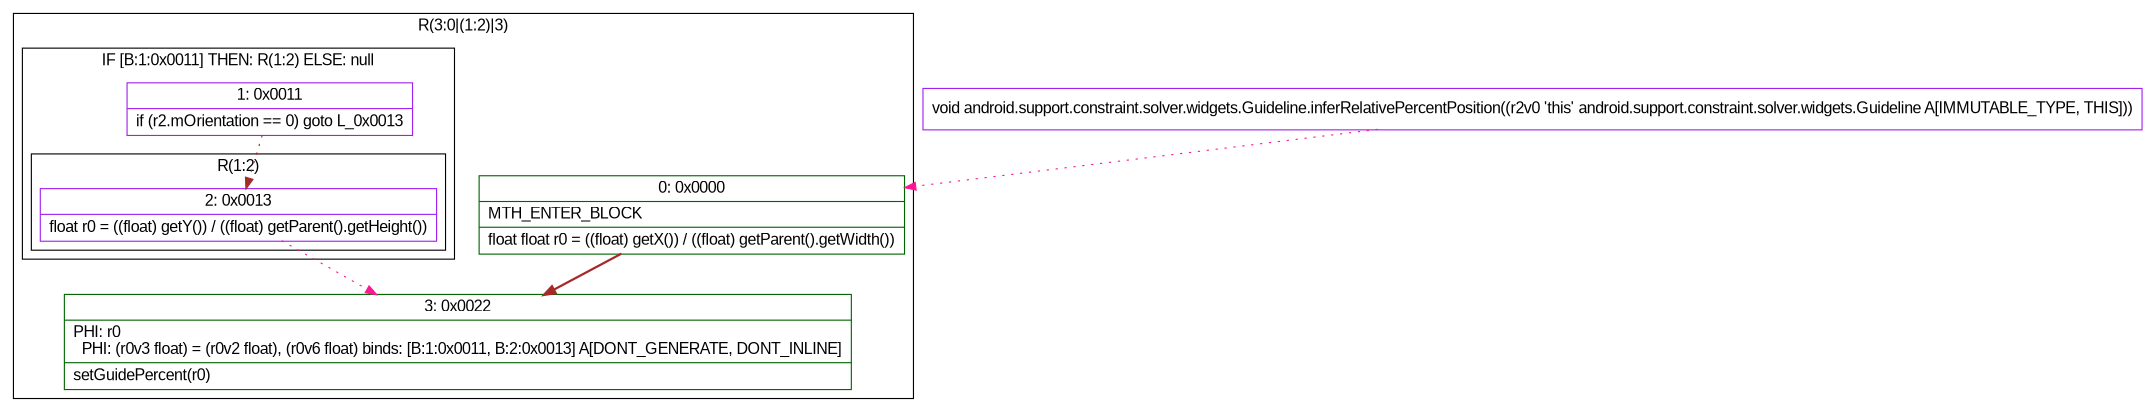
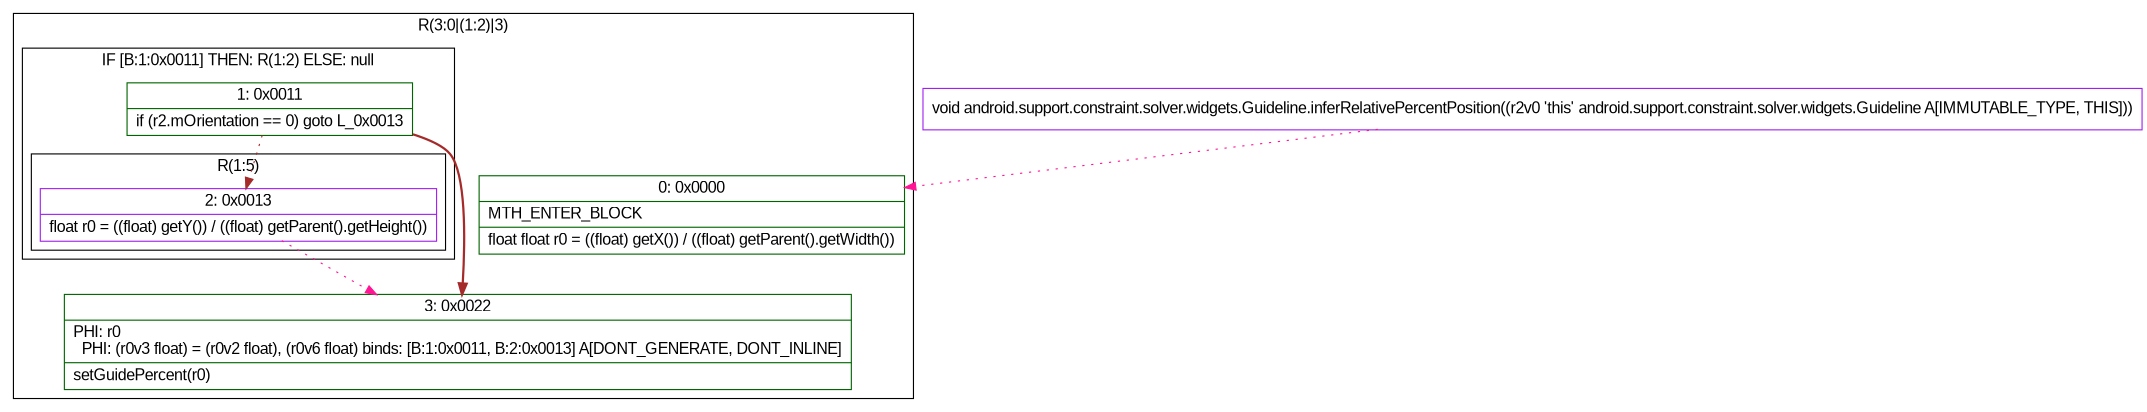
node "1: 0x0011": color purple -> darkgreen
cluster "R(1:2)": label "R(1:2)" -> "R(1:5)"
edge "0: 0x0000" -> "3: 0x0022": now "1: 0x0011" -> "3: 0x0022"
